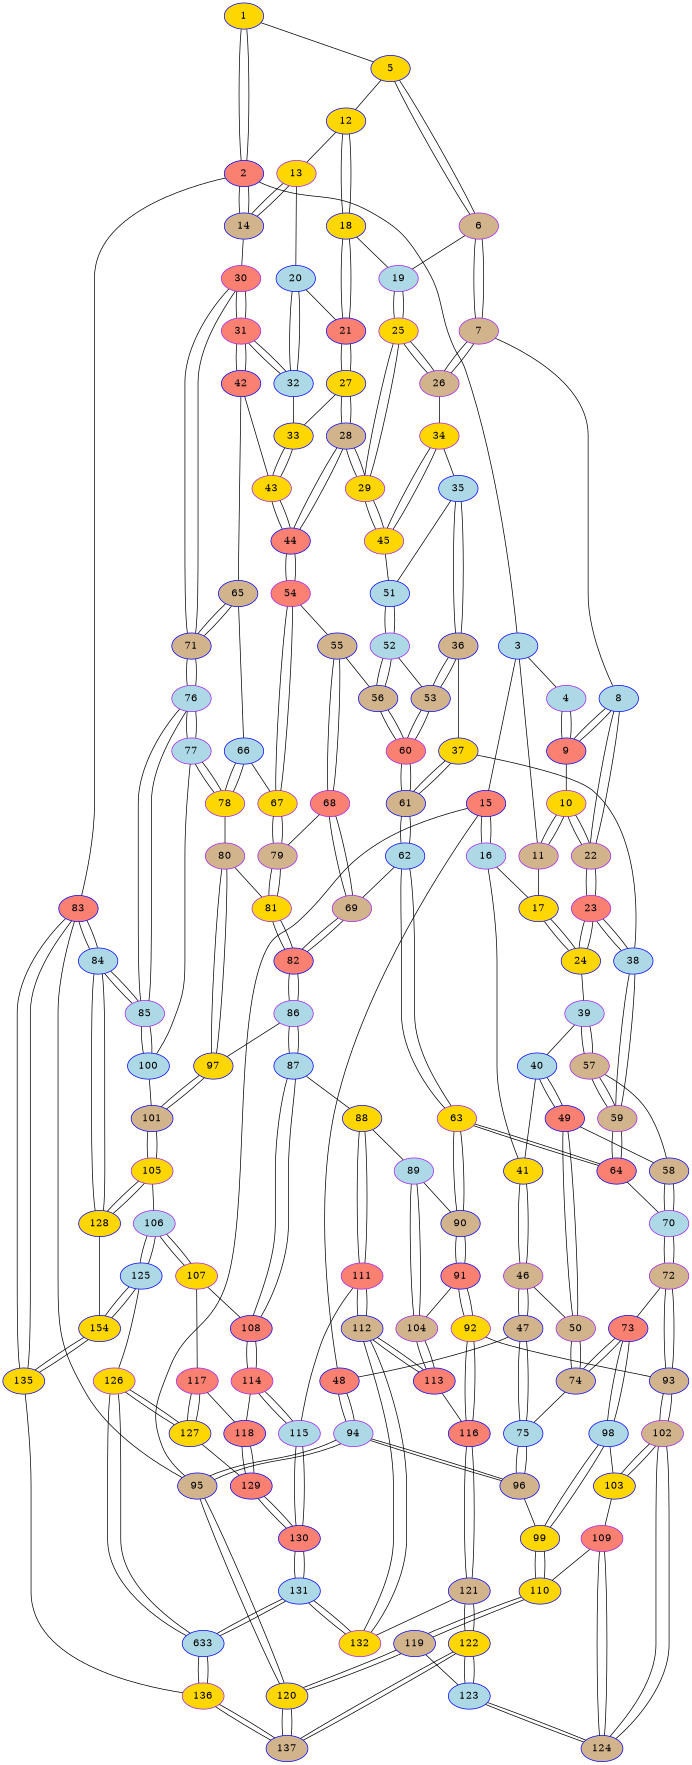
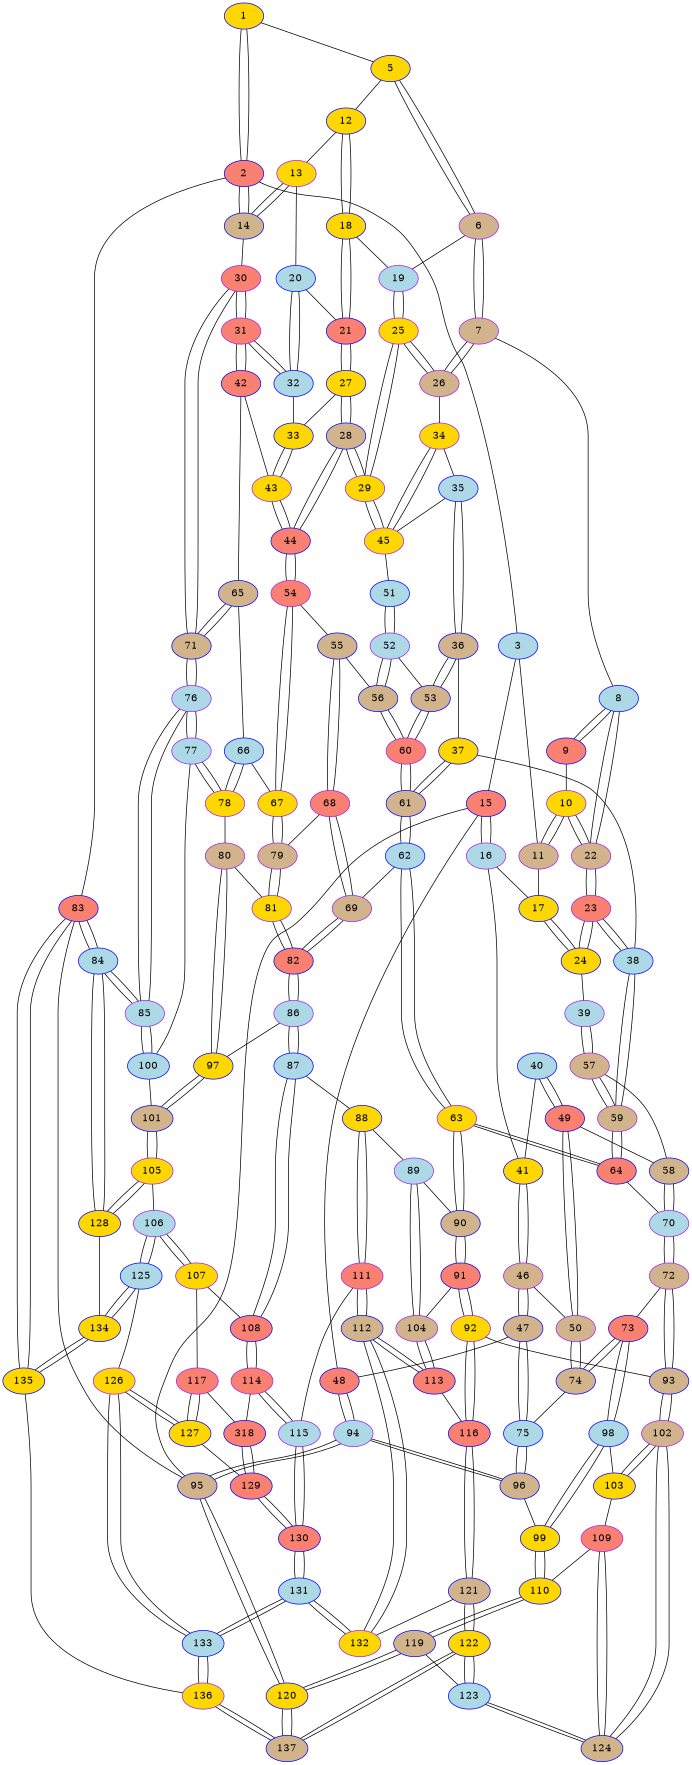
edge "35" -- "51": now "35" -- "45"
node "4": removed
edge "39" -- "40": removed
node "154": label "154" -> "134"
node "118": label "118" -> "318"
node "633": label "633" -> "133"
